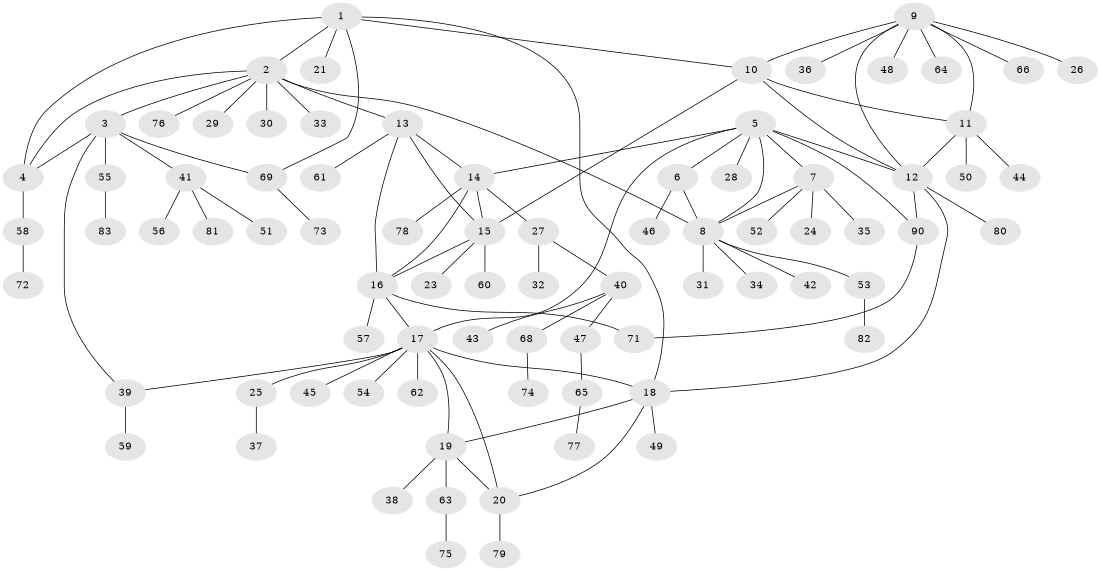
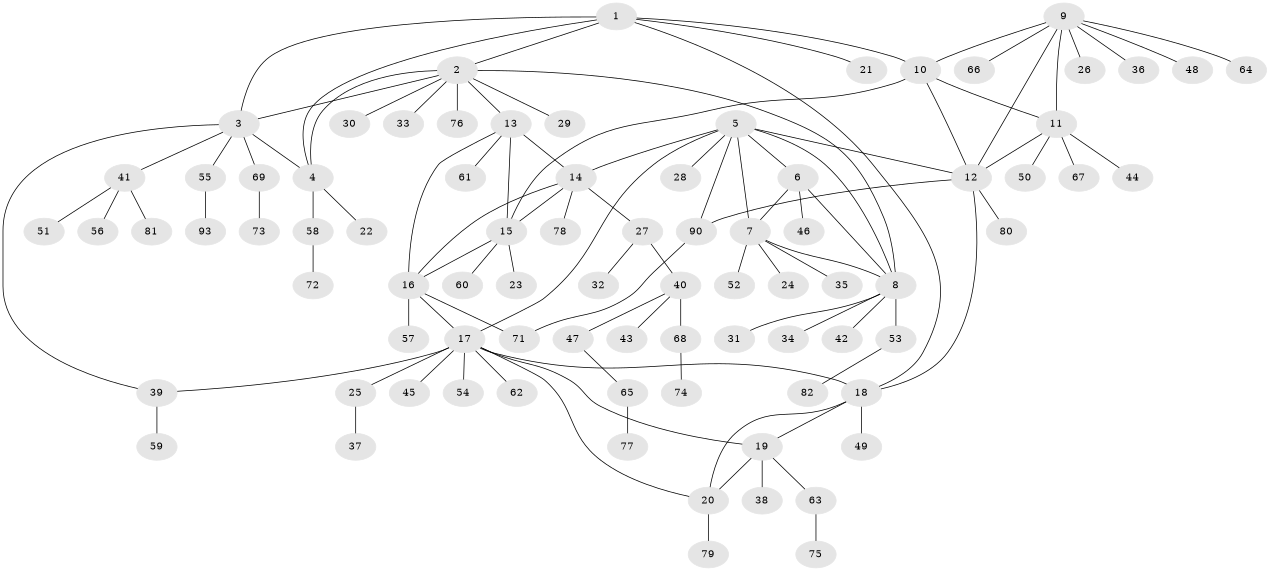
edge "1" -- "69": now "1" -- "3"
node "67": added
edge "6" -- "7": added
node "83": label "83" -> "93"
node "22": added
